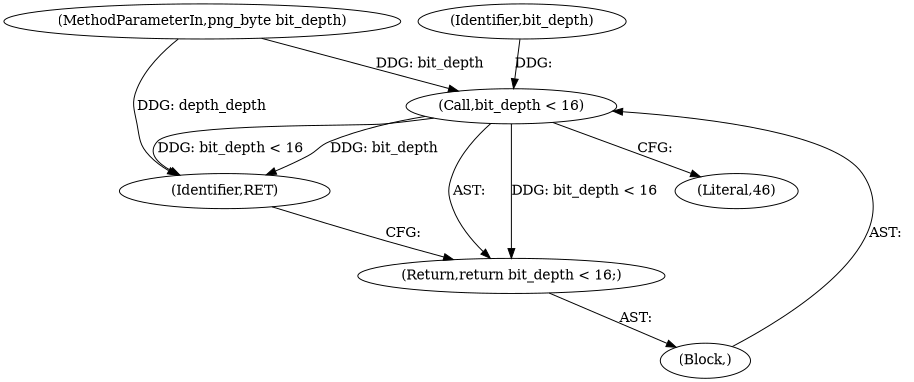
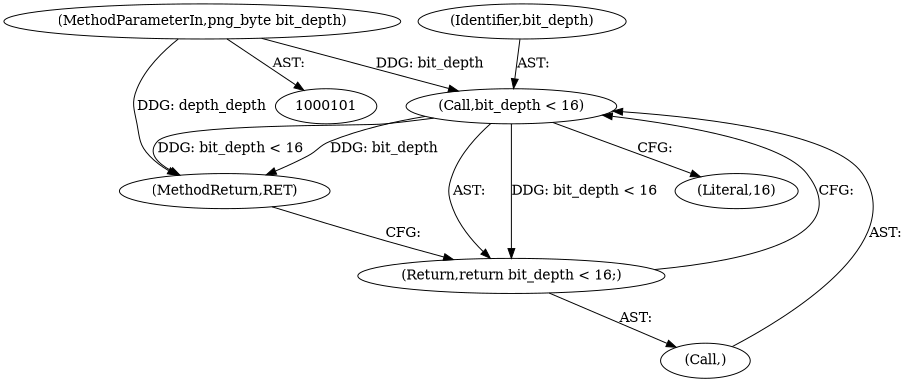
edge "(Identifier,bit_depth)" -> "(Call,bit_depth < 16)": label "DDG: " -> "AST: "
node "1000101": added
edge "(Return,return bit_depth < 16;)" -> "(Call,bit_depth < 16)": added, label "CFG:"
node "(Identifier,RET)": label "(Identifier,RET)" -> "(MethodReturn,RET)"
node "(Literal,46)": label "(Literal,46)" -> "(Literal,16)"
node "(Block,)": label "(Block,)" -> "(Call,)"
